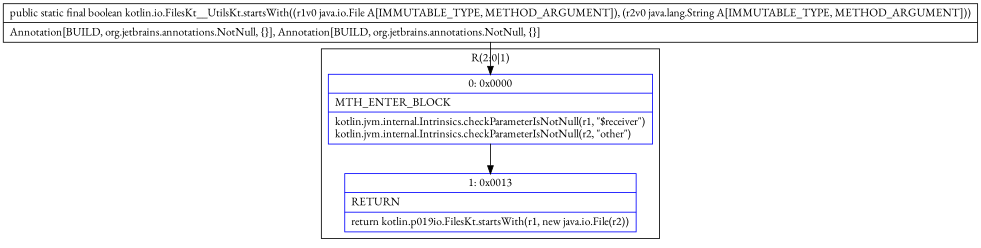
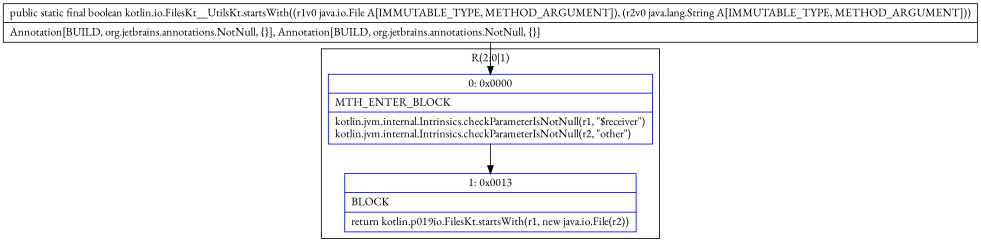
node "1: 0x0013": text "RETURN" -> "BLOCK"
